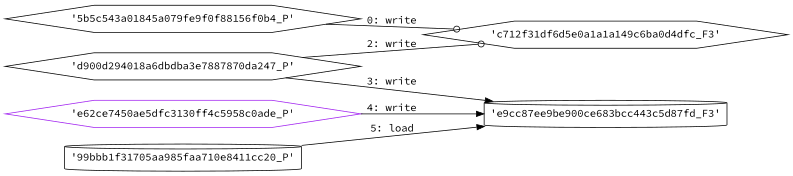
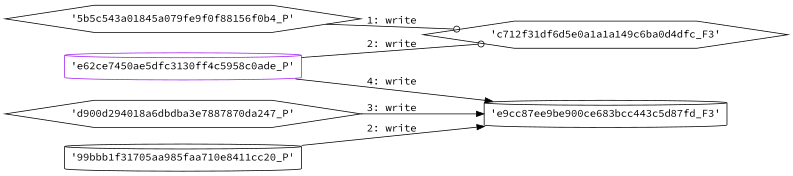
edge "'5b5c543a01845a079fe9f0f88156f0b4_P'" -> "'c712f31df6d5e0a1a1a149c6ba0d4dfc_F3'": label "0: write" -> "1: write"
edge "'d900d294018a6dbdba3e7887870da247_P'" -> "'c712f31df6d5e0a1a1a149c6ba0d4dfc_F3'": now "'e62ce7450ae5dfc3130ff4c5958c0ade_P'" -> "'c712f31df6d5e0a1a1a149c6ba0d4dfc_F3'"
node "'e62ce7450ae5dfc3130ff4c5958c0ade_P'": shape hexagon -> cylinder
edge "'99bbb1f31705aa985faa710e8411cc20_P'" -> "'e9cc87ee9be900ce683bcc443c5d87fd_F3'": label "5: load" -> "2: write"
